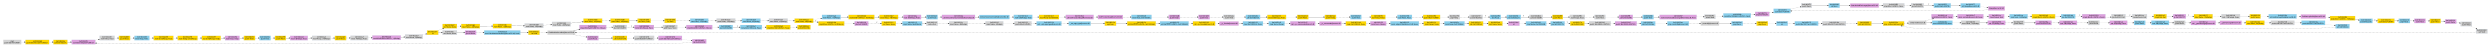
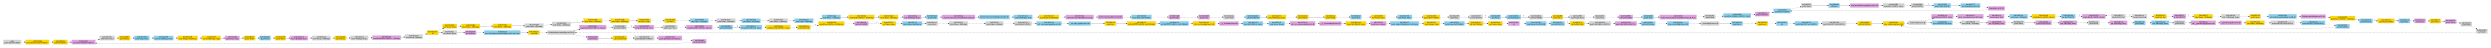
edge "0x01002210 cmpb $0x20<UINT8>, (%esi)" -> "0x01002213 jbe 0x010021ed": reversed
node "0x01001baa movl %ebx, -68(%ebp)": fillcolor gold -> skyblue
edge "0x01001baa movl %ebx, -68(%ebp)" -> "0x0100210b cmpl $0xe<UINT8>, 0x74(%ecx)": now "0x010020ea je 0x0100210b" -> "0x0100210b cmpl $0xe<UINT8>, 0x74(%ecx)"
node "0x0100228f movl 0x10(%esp), %eax": fillcolor gold -> skyblue
